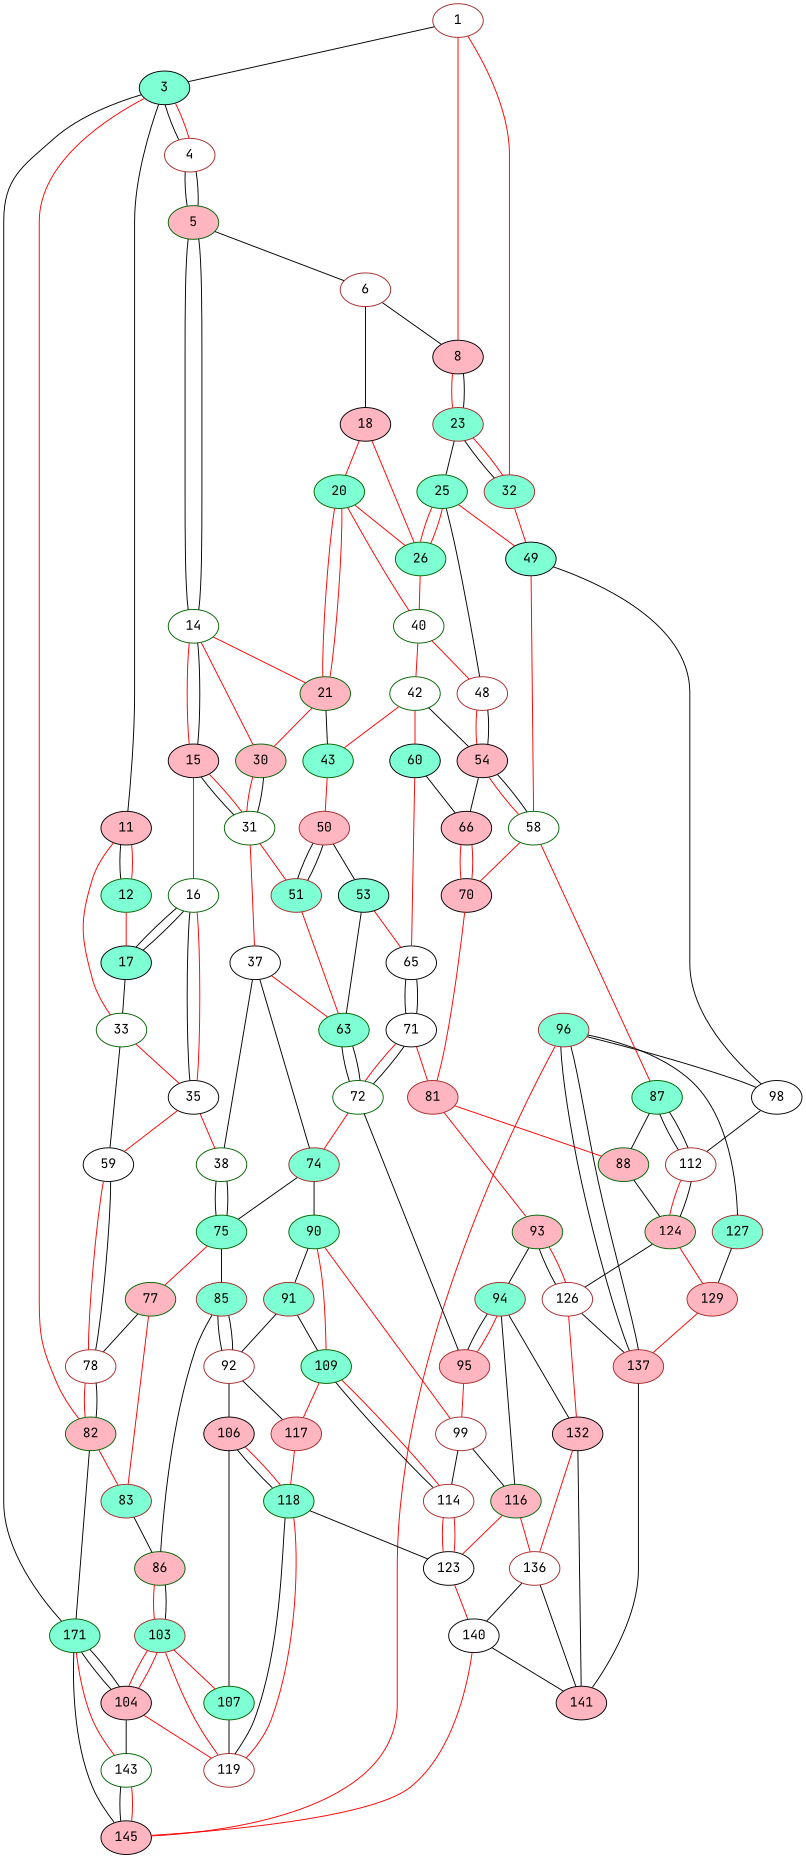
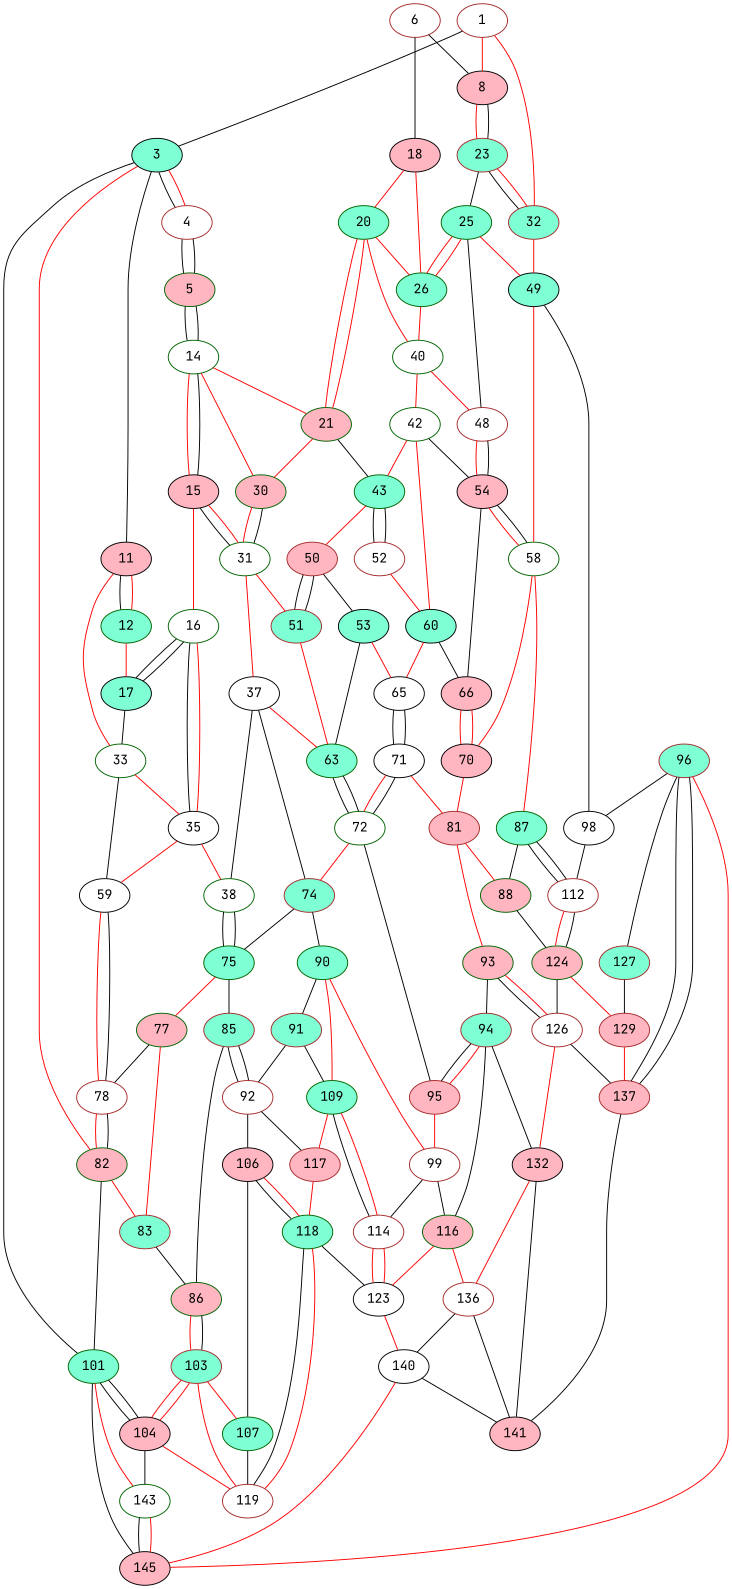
edge "5" -- "6": removed
node "52": added
node "171": label "171" -> "101"
